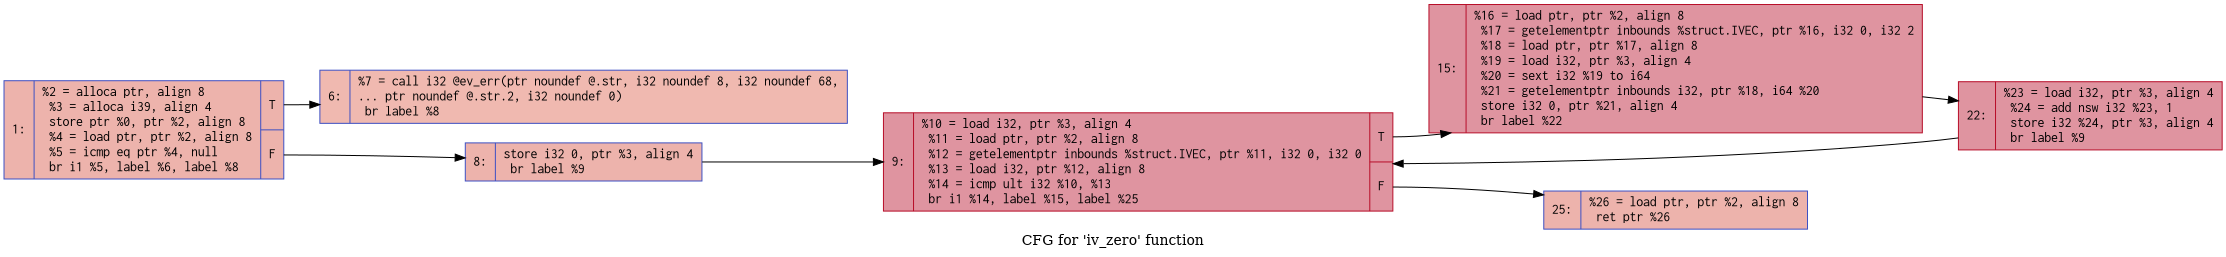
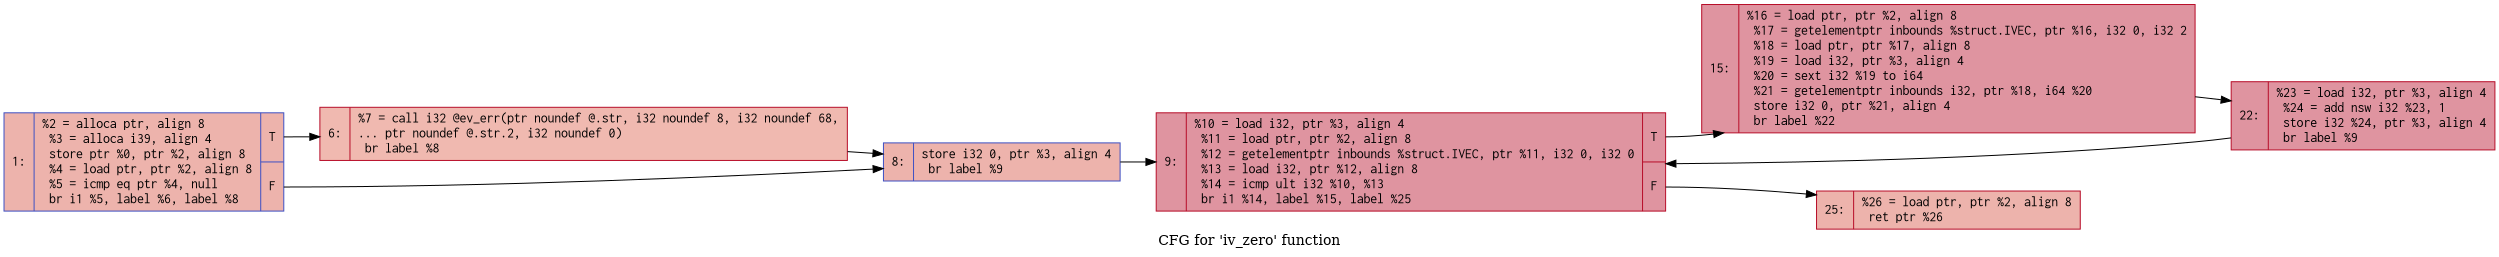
node "6:": color #3d50c3ff -> #b70d28ff
edge "6:" -> "8:": added
node "25:": color #3d50c3ff -> #b70d28ff
